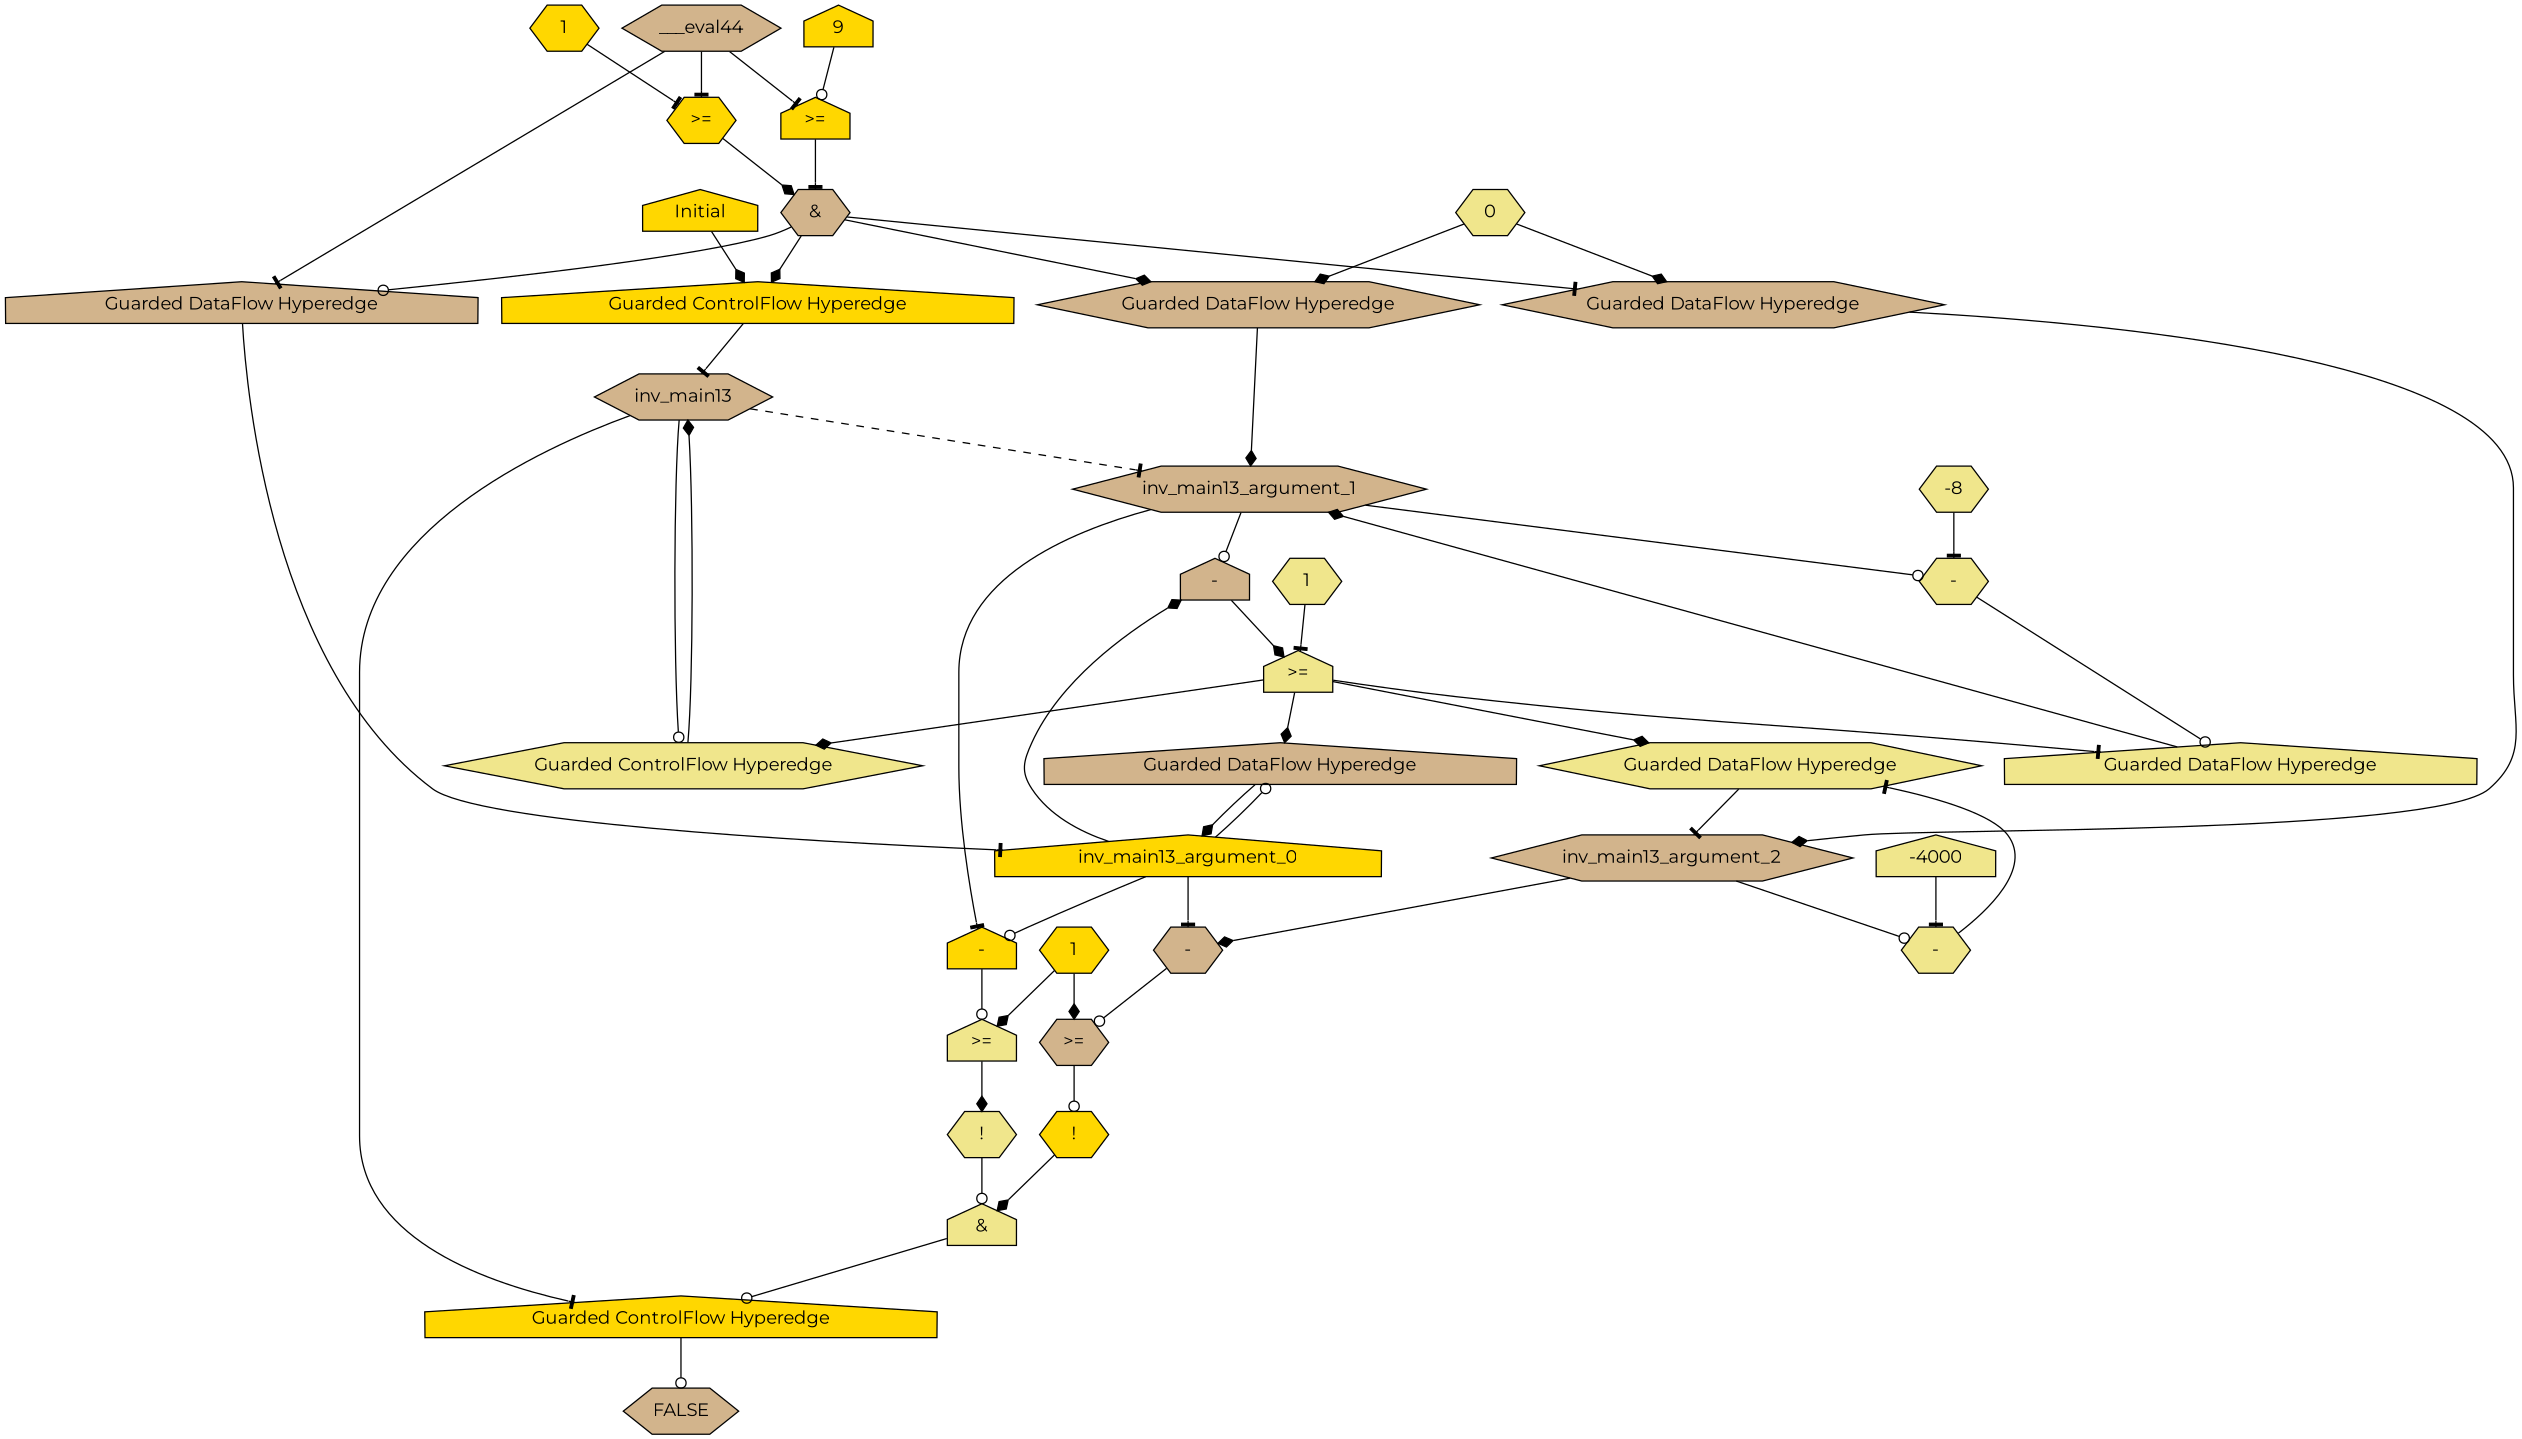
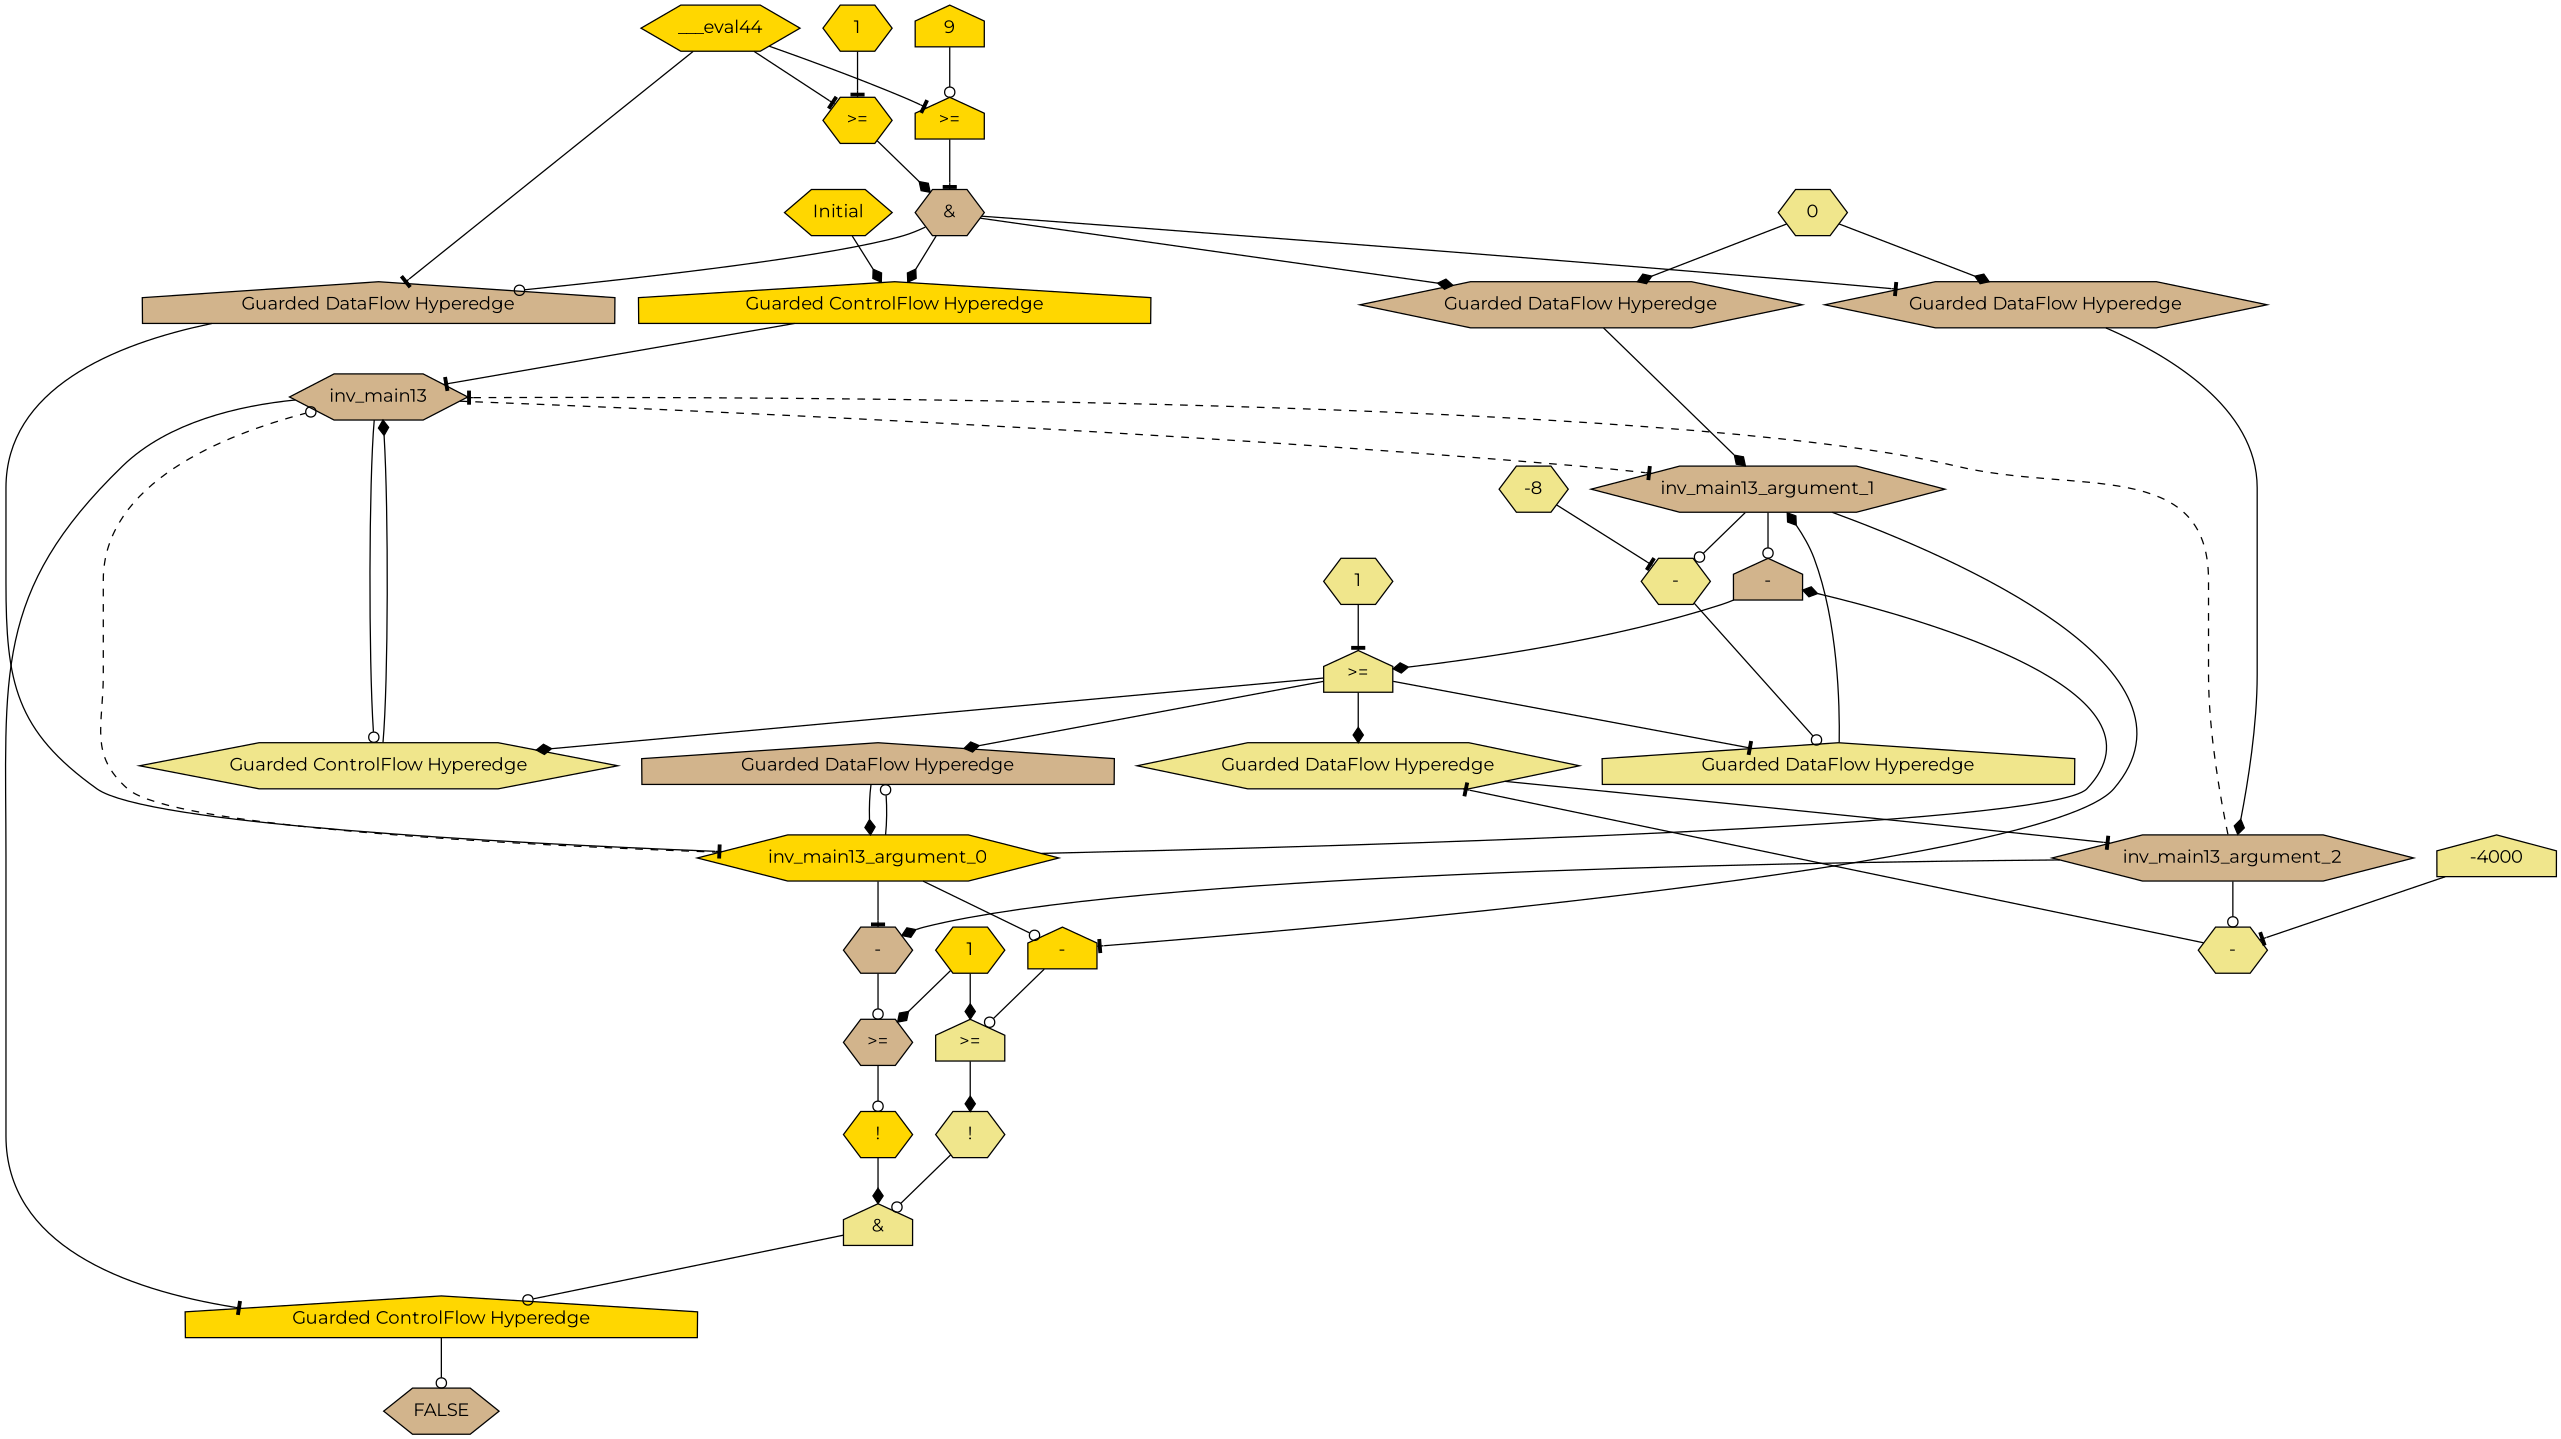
node "___eval44": fillcolor tan -> gold
node "Initial": shape house -> hexagon
edge "inv_main13_argument_2" -> "inv_main13": added
edge "inv_main13_argument_0" -> "inv_main13": added
node "inv_main13_argument_0": shape house -> hexagon
